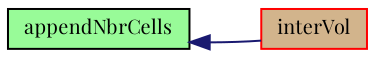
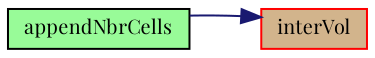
edge "interVol" -> "appendNbrCells": reversed
